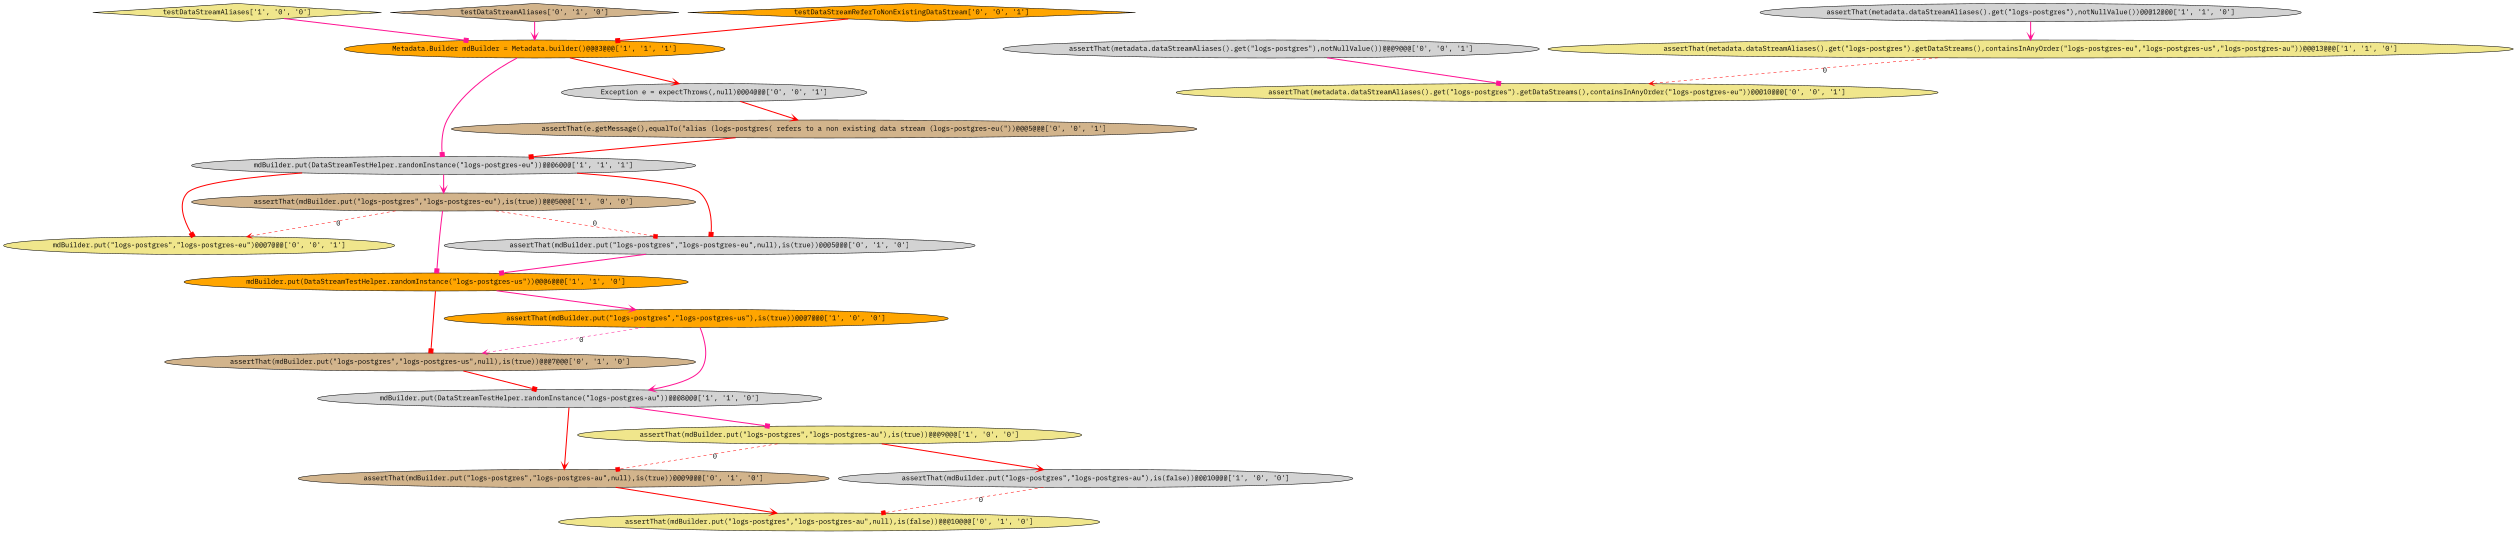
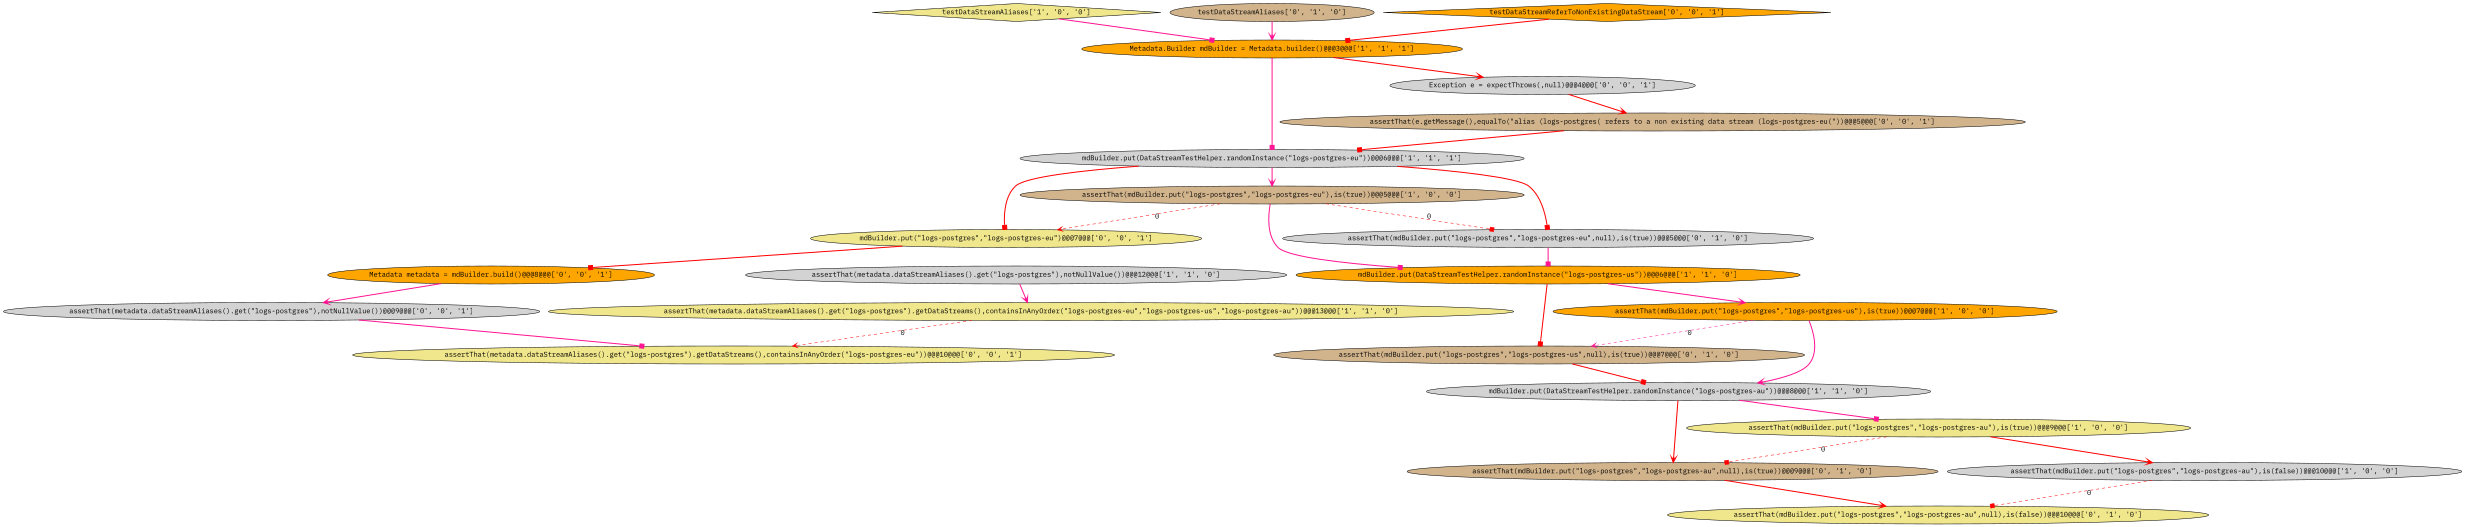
node "testDataStreamAliases['0', '1', '0']": shape diamond -> ellipse
node "Metadata metadata = mdBuilder.build()@@@8@@@['0', '0', '1']": added
